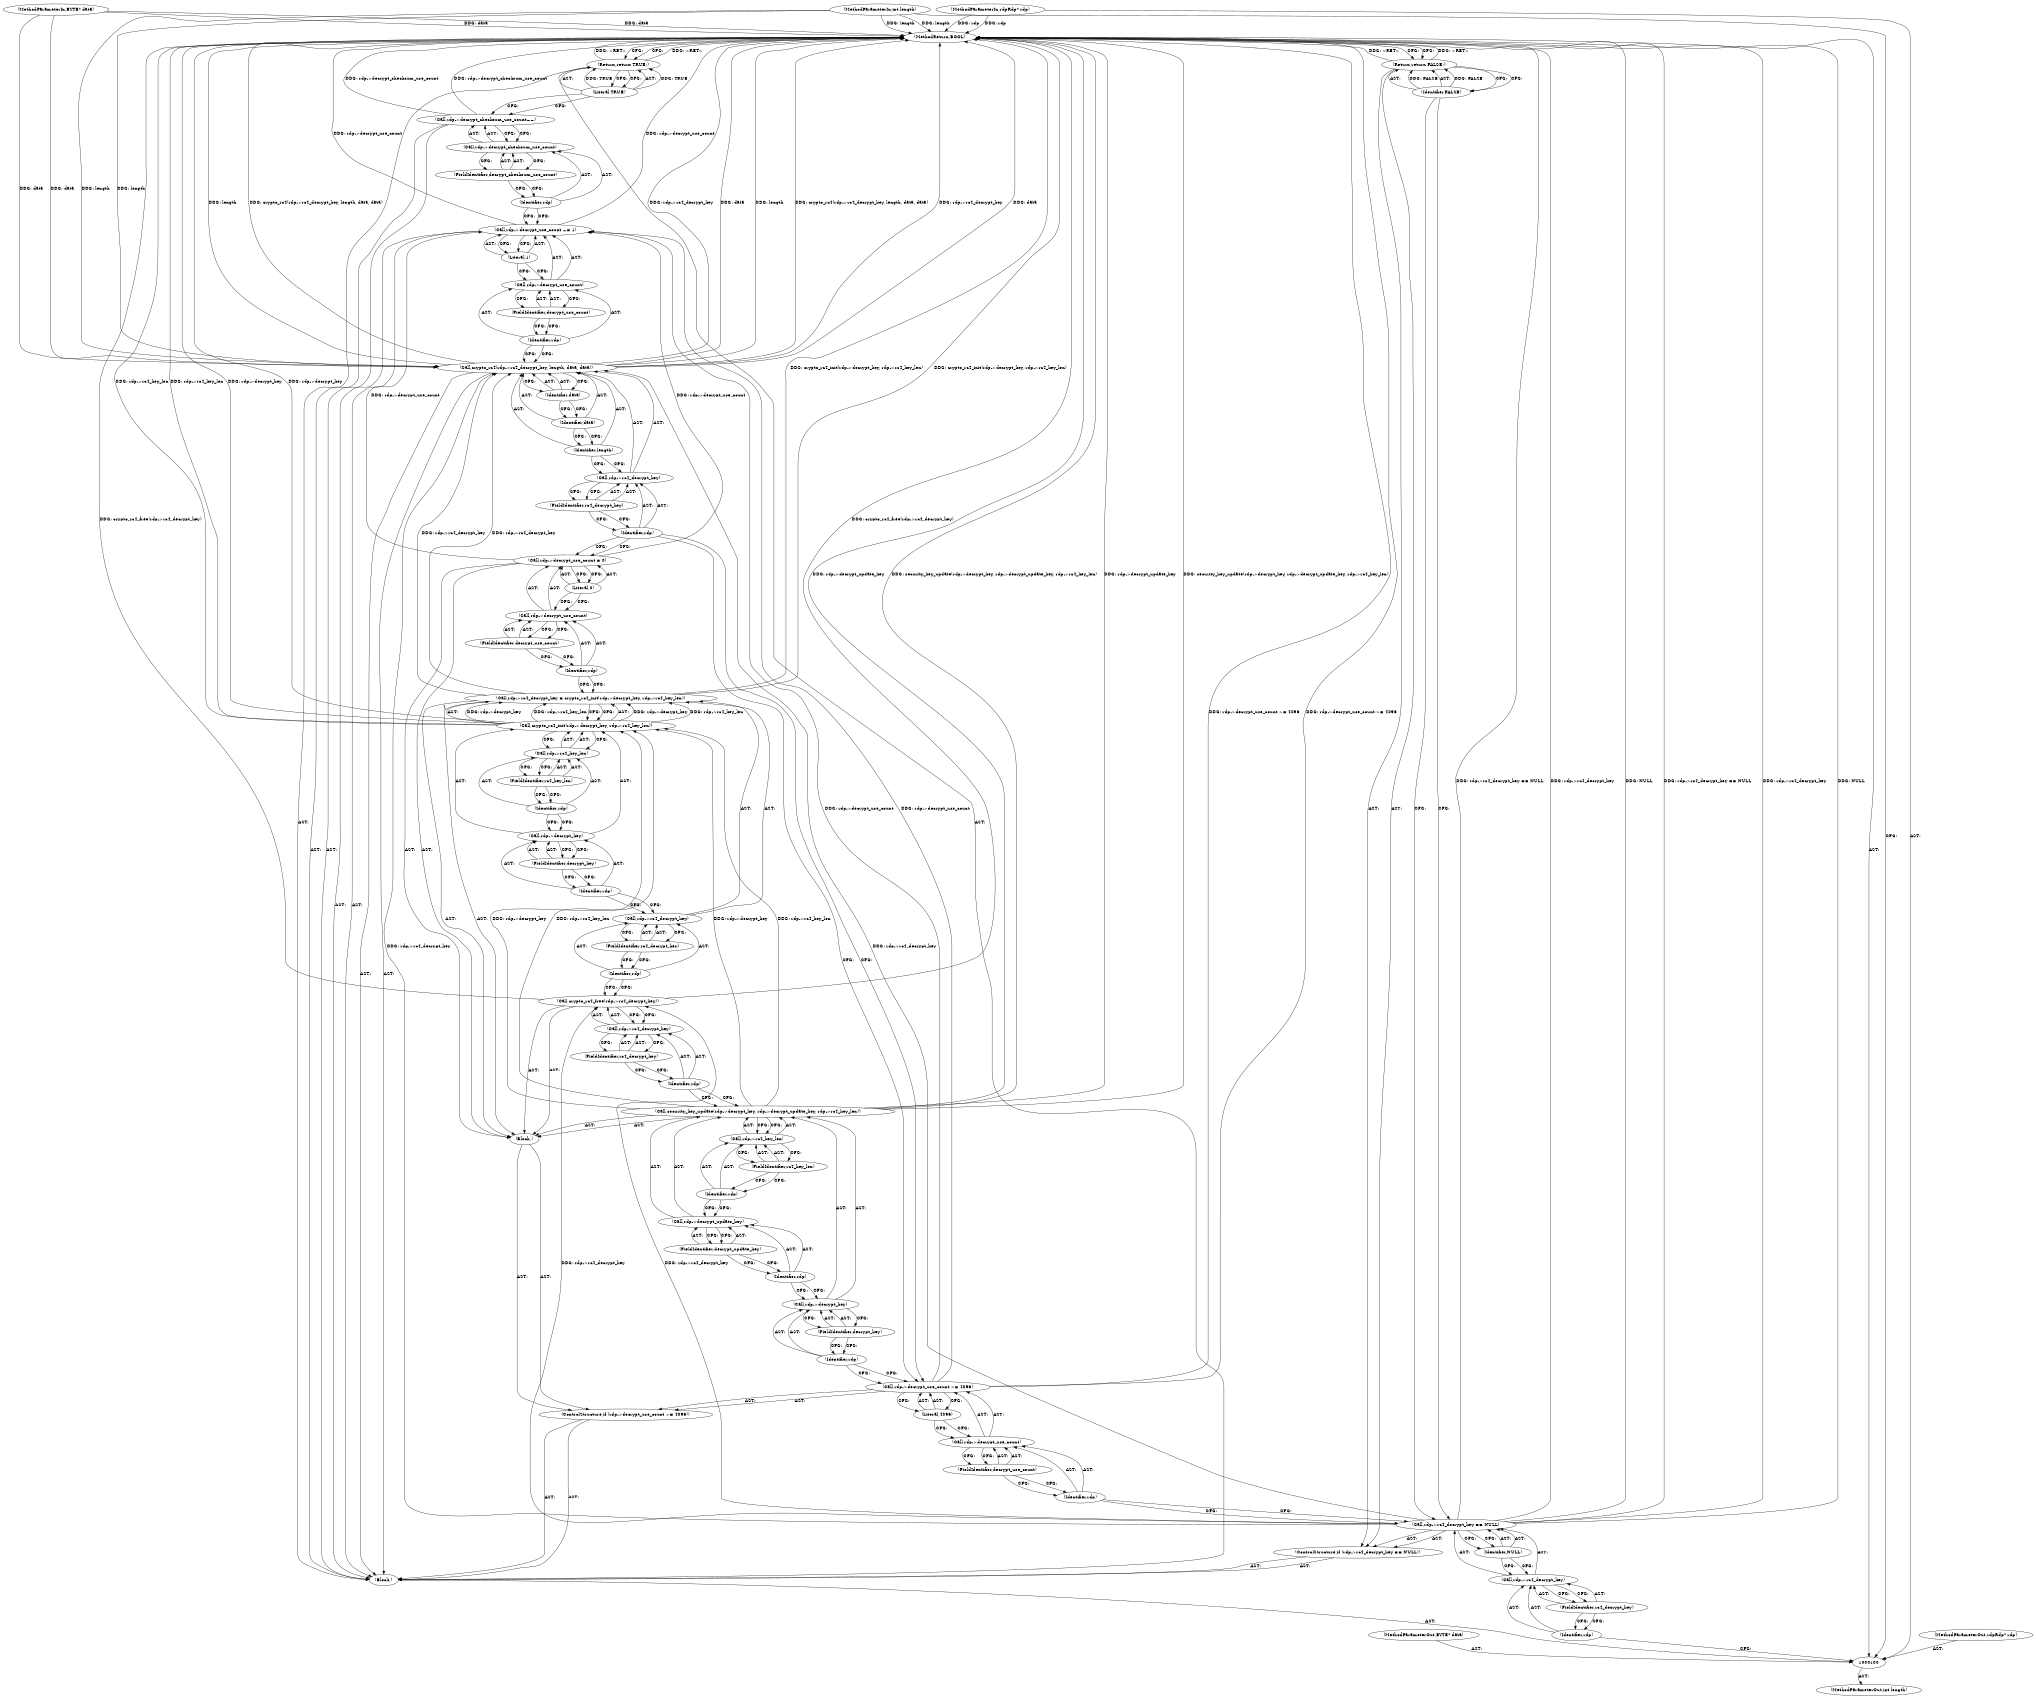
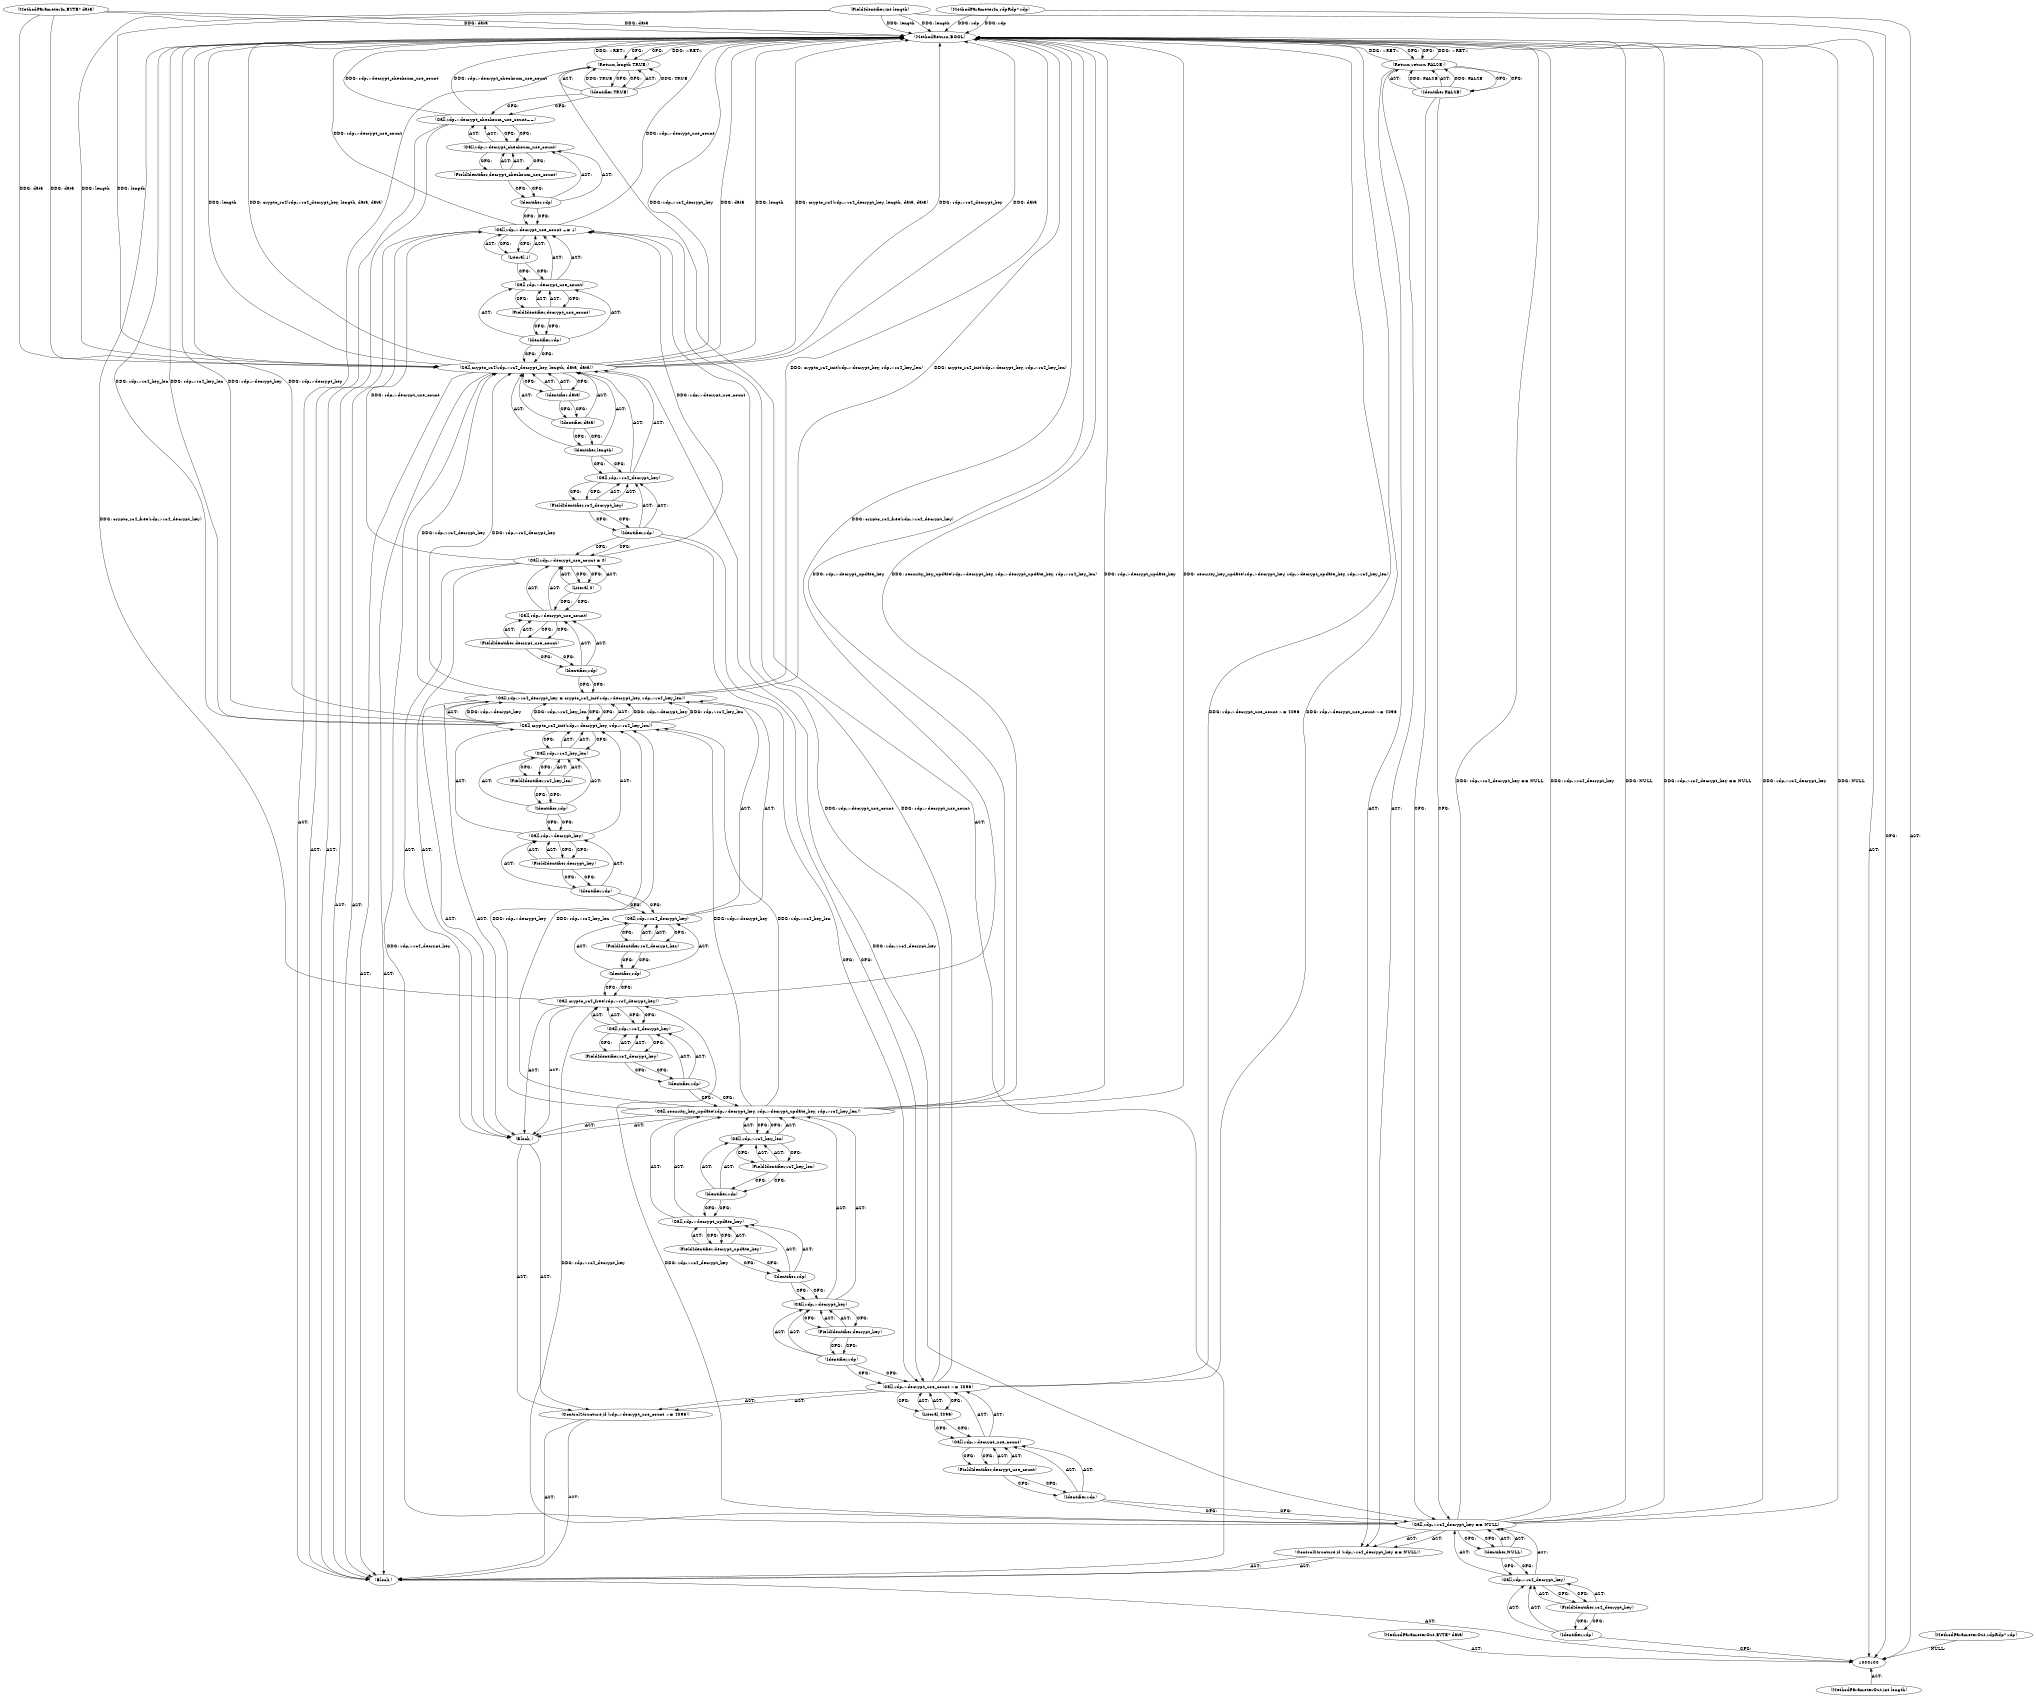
node "(MethodParameterIn,int length)": label "(MethodParameterIn,int length)" -> "(FieldIdentifier,int length)"
node "(Return,return TRUE;)": label "(Return,return TRUE;)" -> "(Return,length TRUE;)"
node "(Literal,TRUE)": label "(Literal,TRUE)" -> "(Identifier,TRUE)"
edge "(MethodParameterOut,rdpRdp* rdp)" -> "1000100": label "AST: " -> "NULL: "
edge "1000100" -> "(MethodParameterOut,int length)": reversed
